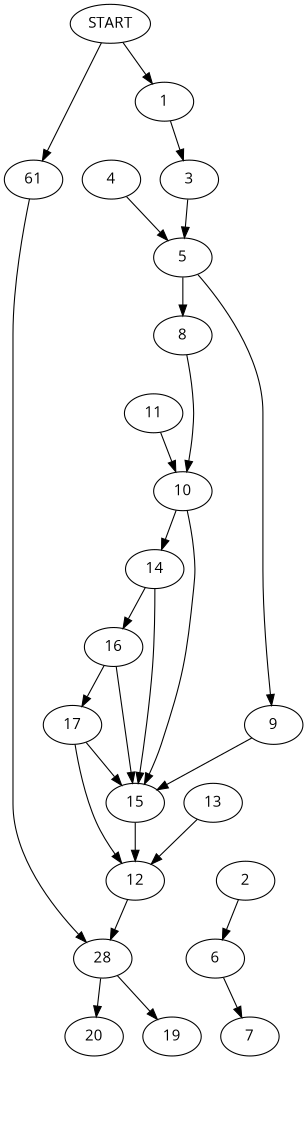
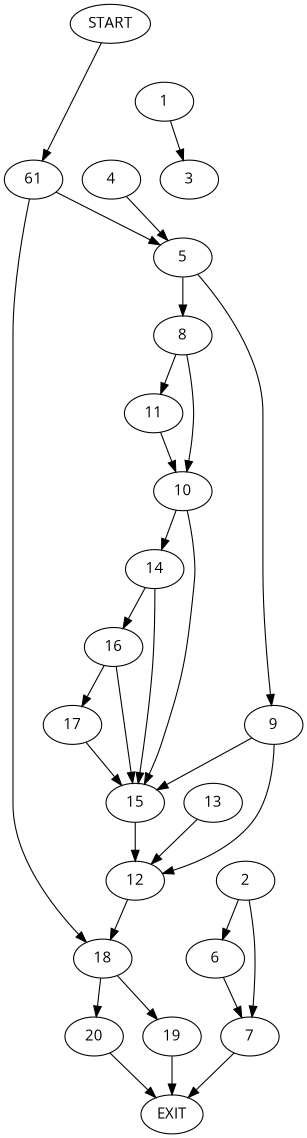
edge "START" -> "1": removed
edge "3" -> "5": now "61" -> "5"
edge "8" -> "11": added
edge "17" -> "12": now "9" -> "12"
edge "2" -> "7": added
node "28": label "28" -> "18"
node "EXIT": added
